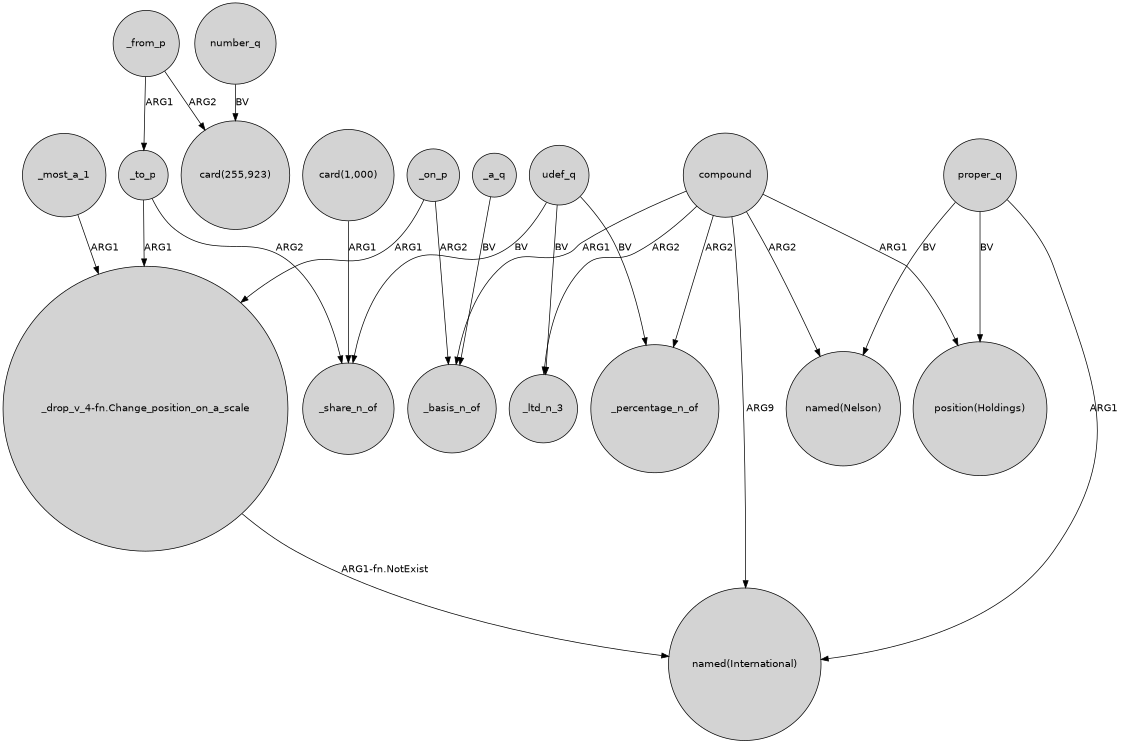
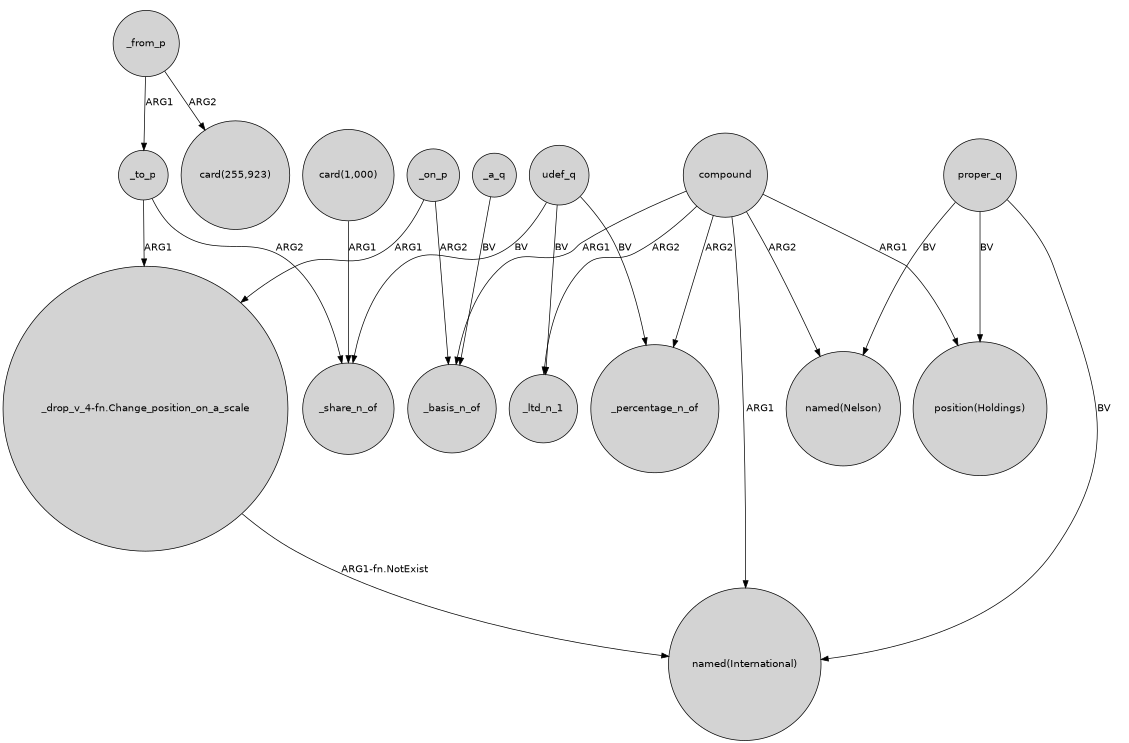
node "number_q": removed
node "_most_a_1": removed
node "_ltd_n_3": label "_ltd_n_3" -> "_ltd_n_1"
edge "compound" -> "named(International)": label "ARG9" -> "ARG1"
edge "proper_q" -> "named(International)": label "ARG1" -> "BV"
